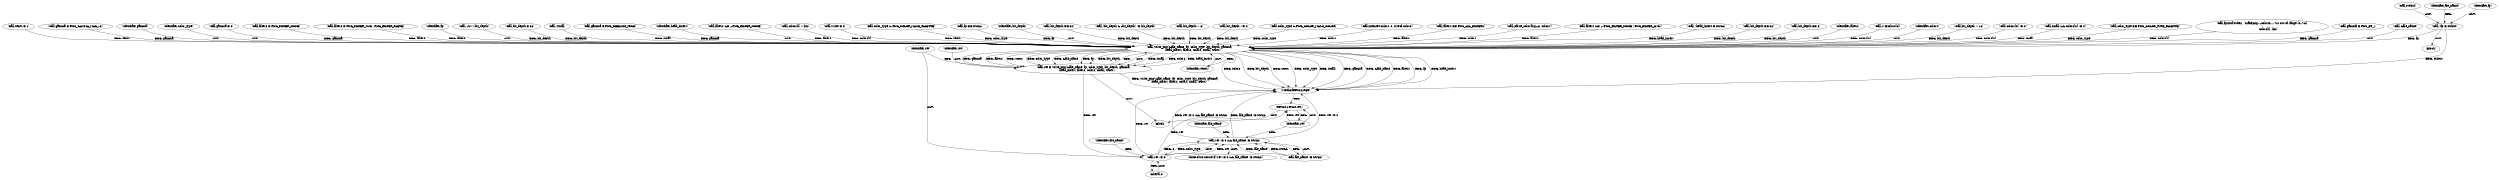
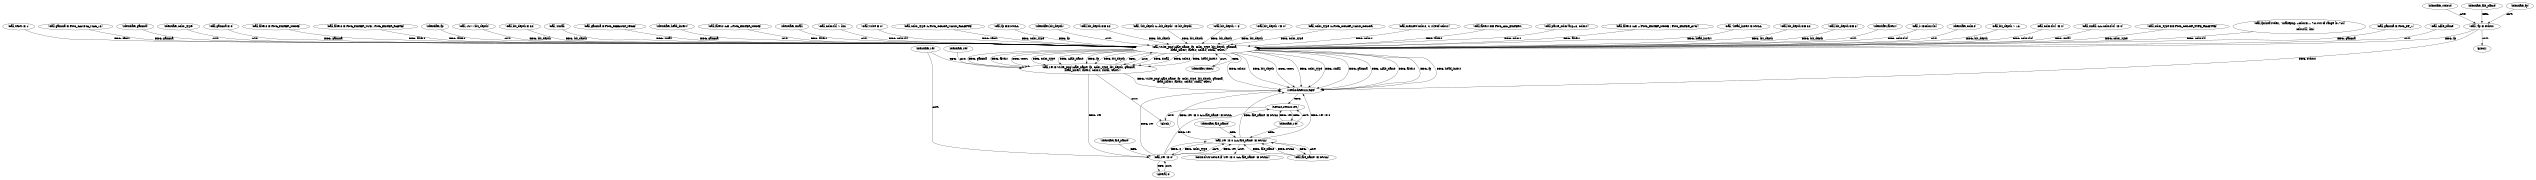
node "(Call,stdout)": label "(Call,stdout)" -> "(Identifier,stdout)"
node "(Identifier,small)": added
